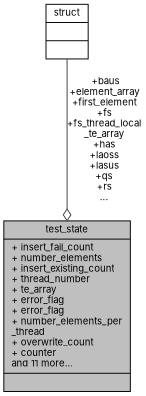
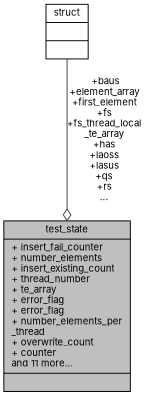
node "test_state": text "+ insert_fail_count" -> "+ insert_fail_counter"
